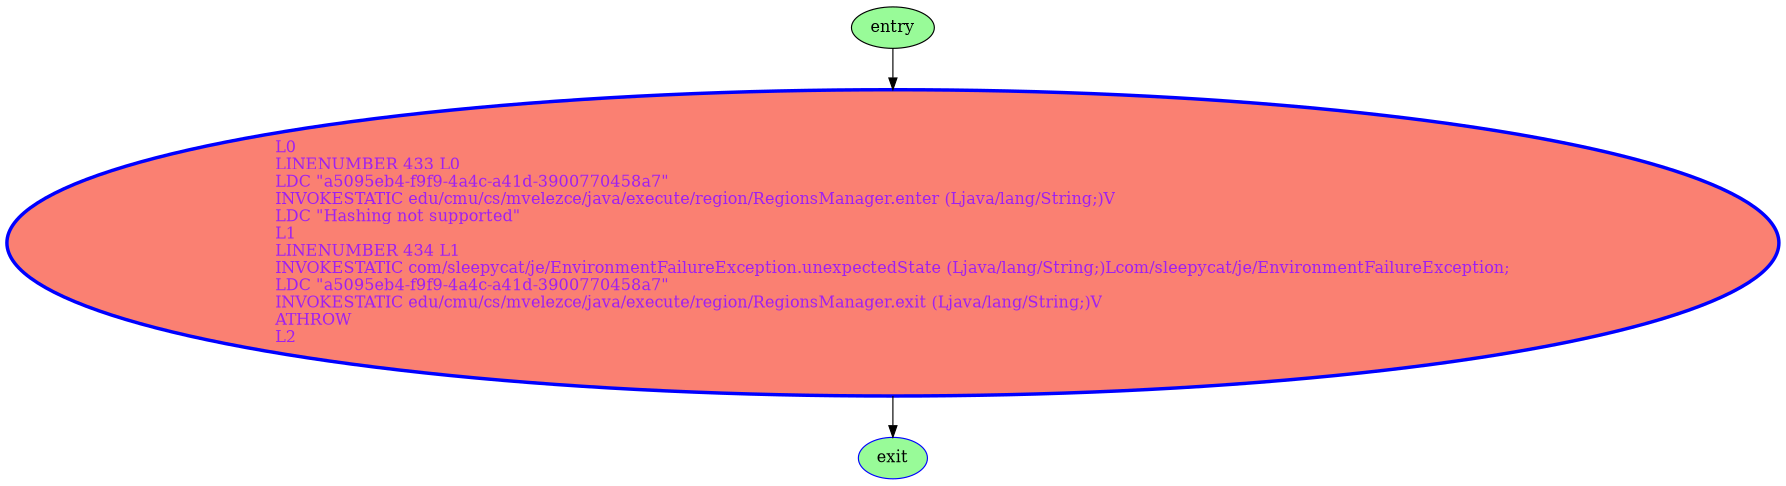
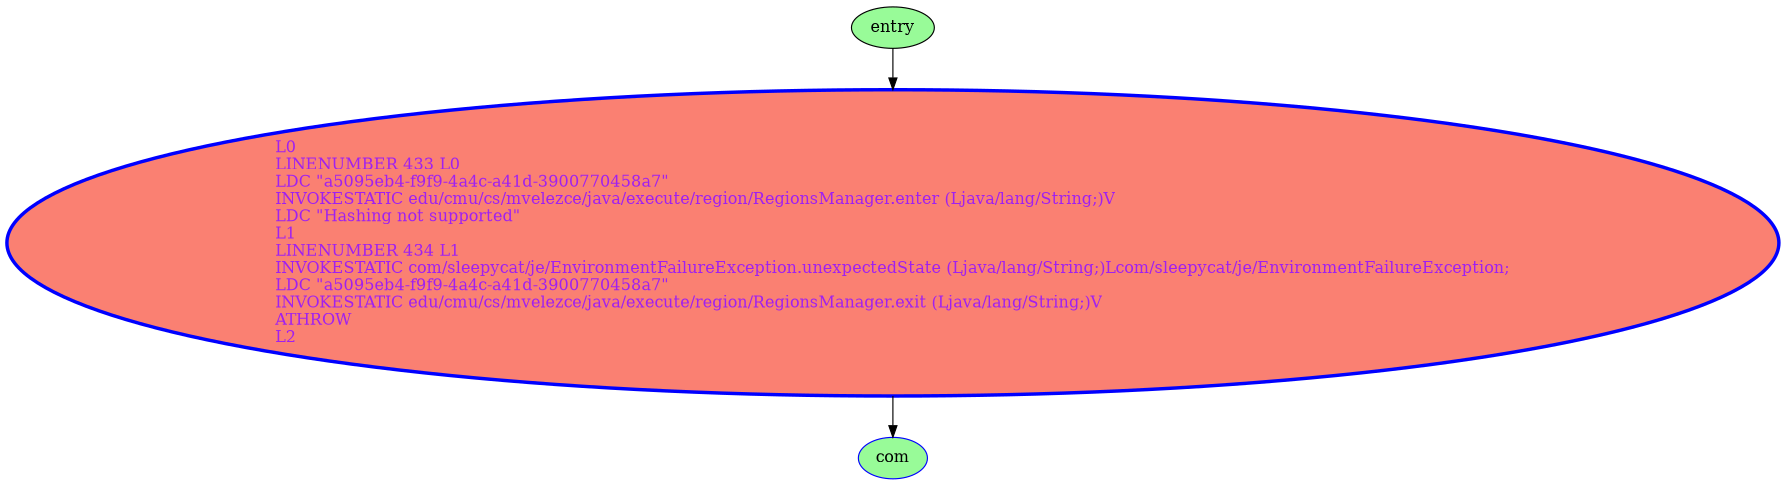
node "exit": label "exit" -> "com"
